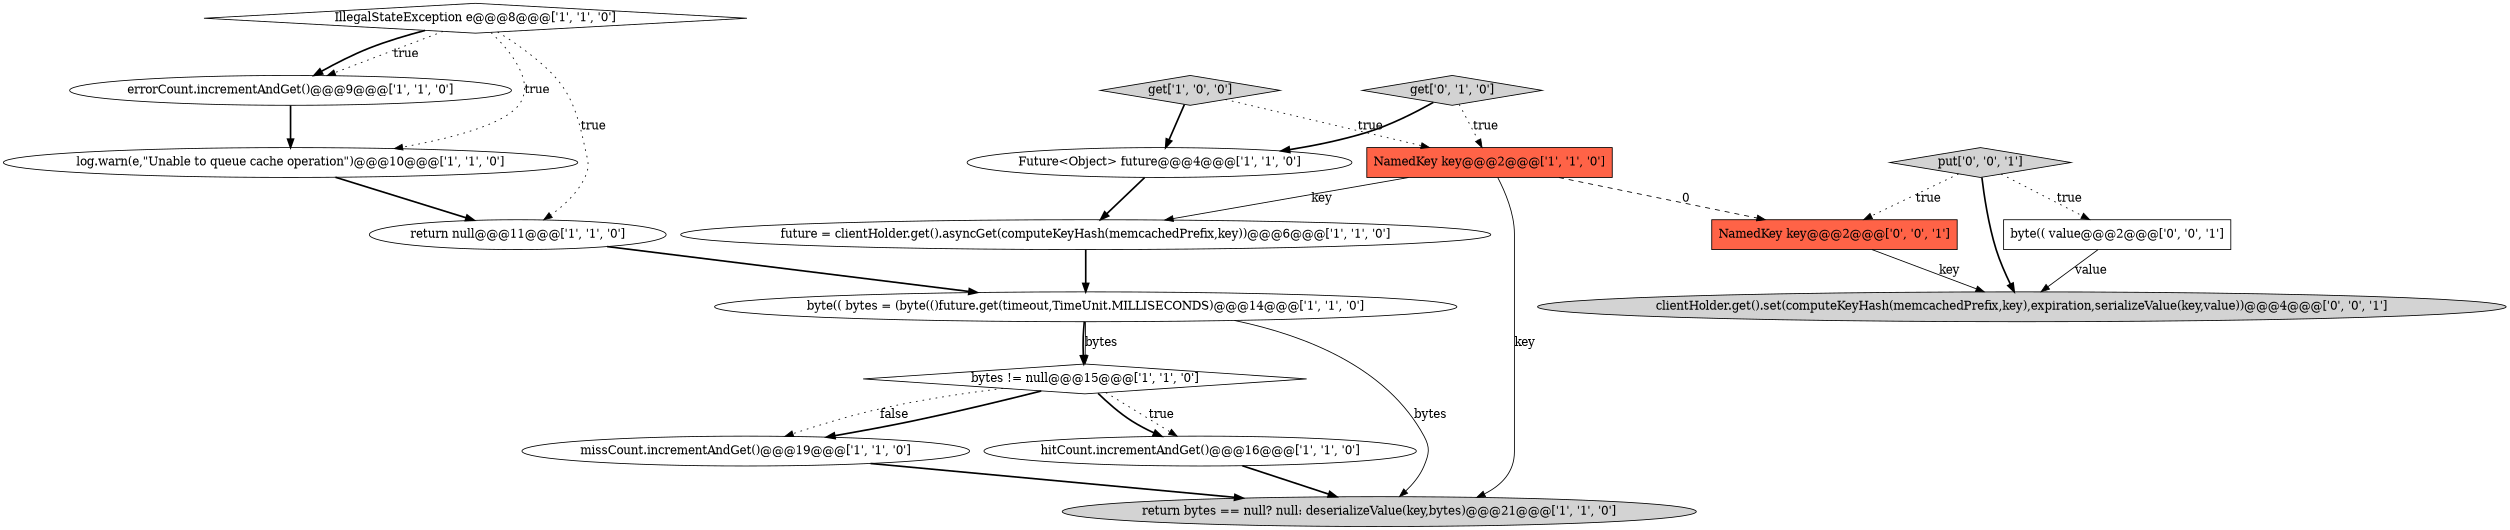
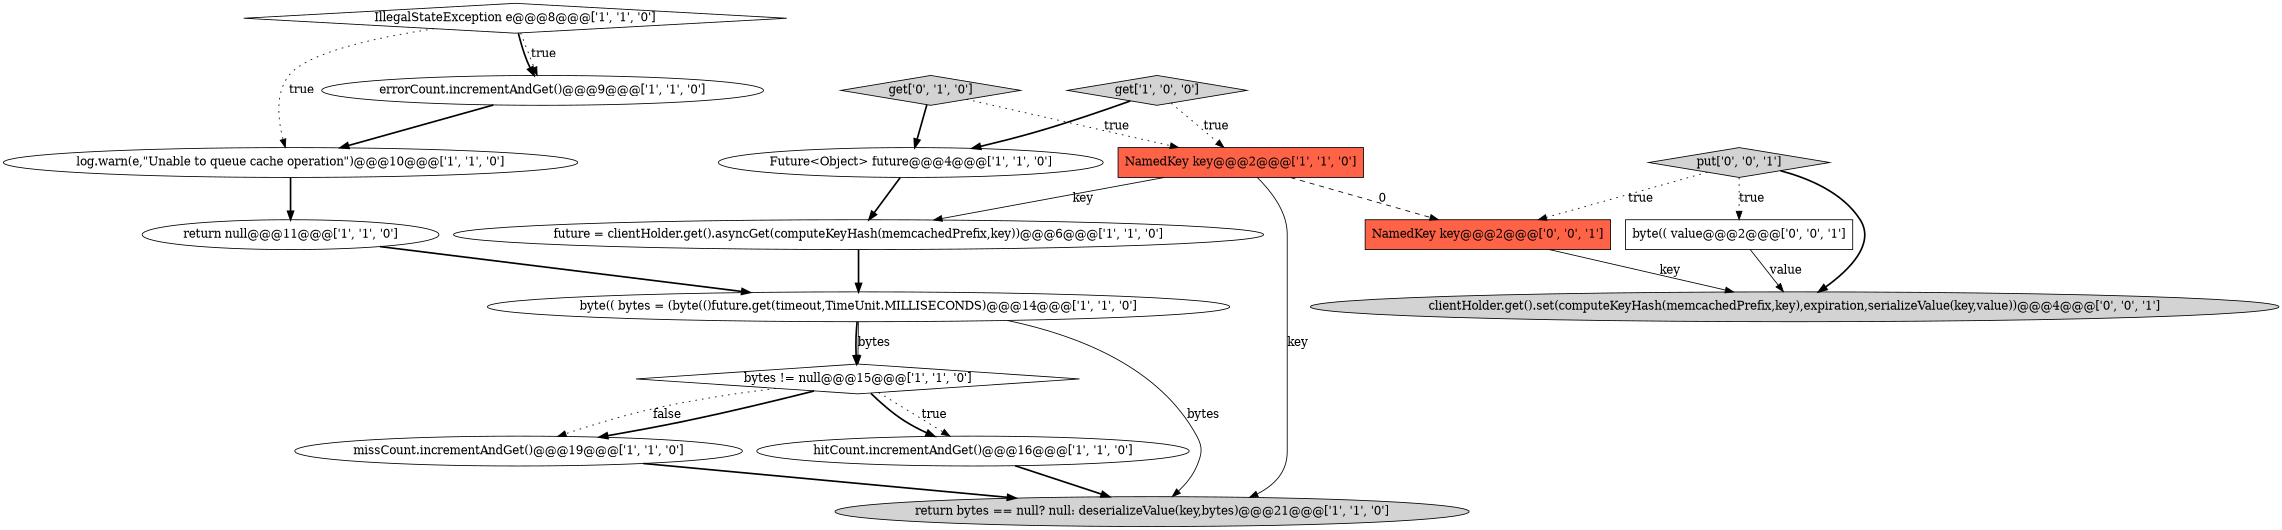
edge "IllegalStateException e@@@8@@@['1', '1', '0']" -> "return null@@@11@@@['1', '1', '0']": removed, label "true"
